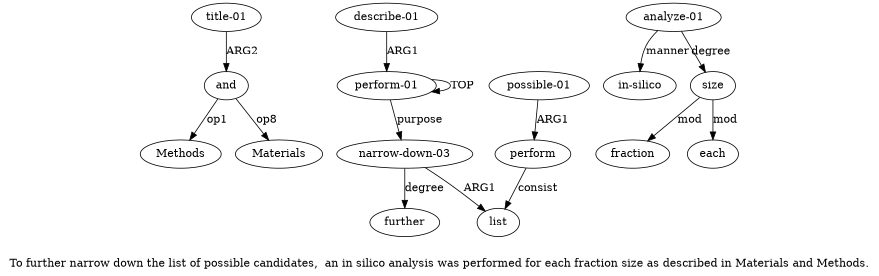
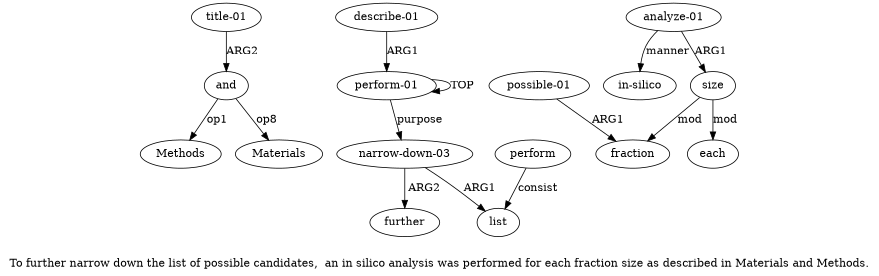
edge "analyze-01" -> "size": label "degree" -> "ARG1"
edge "possible-01" -> "perform": now "possible-01" -> "fraction"
edge "narrow-down-03" -> "further": label "degree" -> "ARG2"
